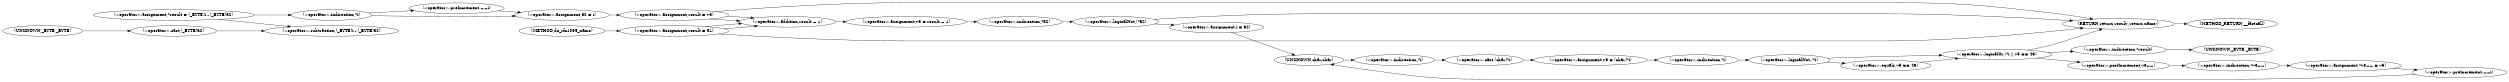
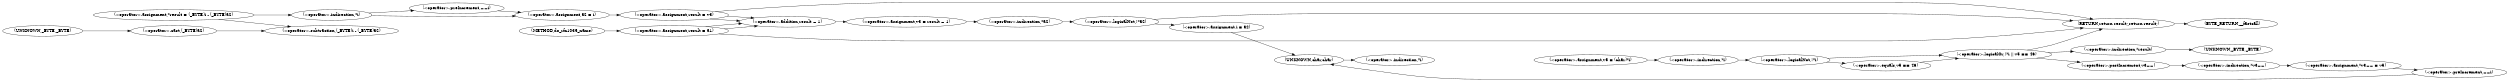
node "(RETURN,return result;,return name;)": label "(RETURN,return result;,return name;)" -> "(RETURN,return result;,return result;)"
node "(METHOD_RETURN,__fastcall)": label "(METHOD_RETURN,__fastcall)" -> "(BYTE_RETURN,__fastcall)"
node "(<operator>.cast,(char)*i)": removed
